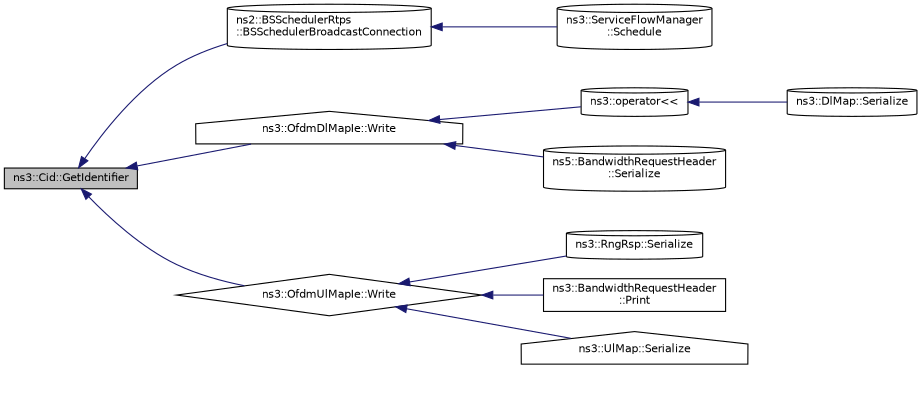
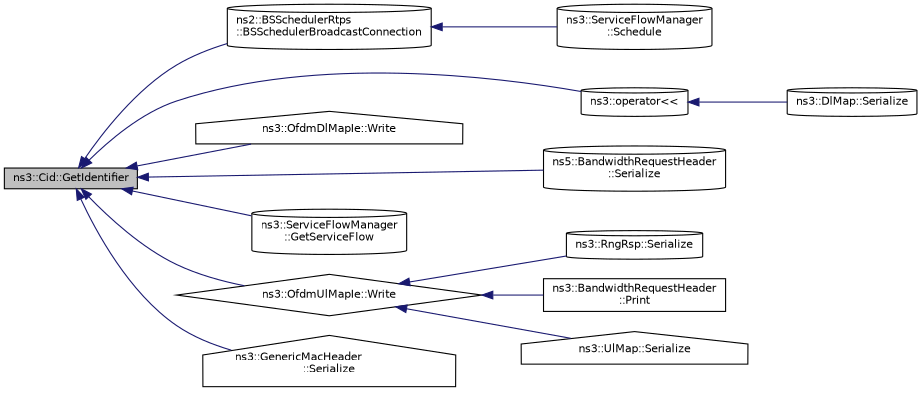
edge "ns3::operator<<" -> "ns3::OfdmDlMapIe::Write": now "ns3::operator<<" -> "ns3::Cid::GetIdentifier"
edge "ns5::BandwidthRequestHeader ::Serialize" -> "ns3::OfdmDlMapIe::Write": now "ns5::BandwidthRequestHeader ::Serialize" -> "ns3::Cid::GetIdentifier"
node "ns3::ServiceFlowManager ::GetServiceFlow": added
node "ns3::GenericMacHeader ::Serialize": added
